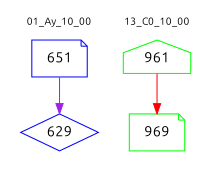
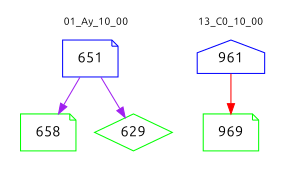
node "961": color green -> blue
node "658": added
node "629": color blue -> green
